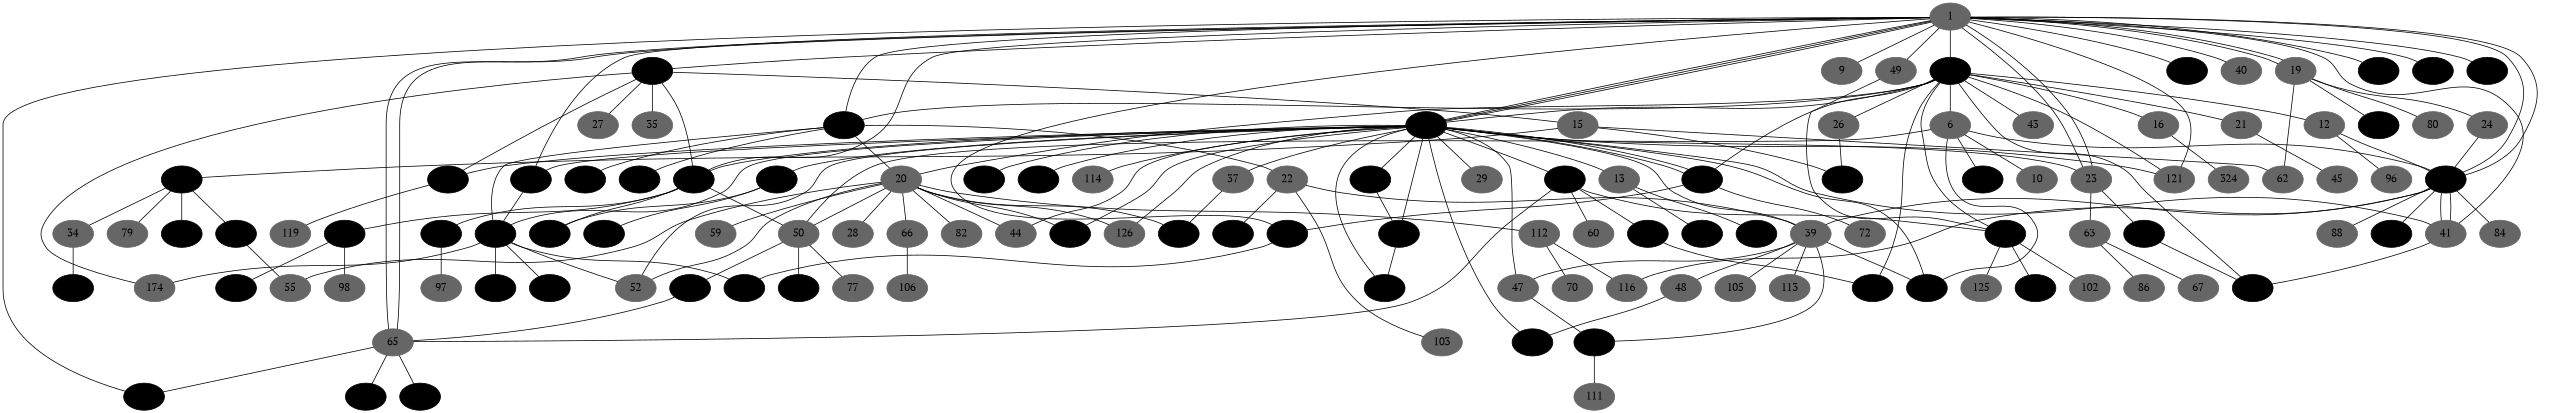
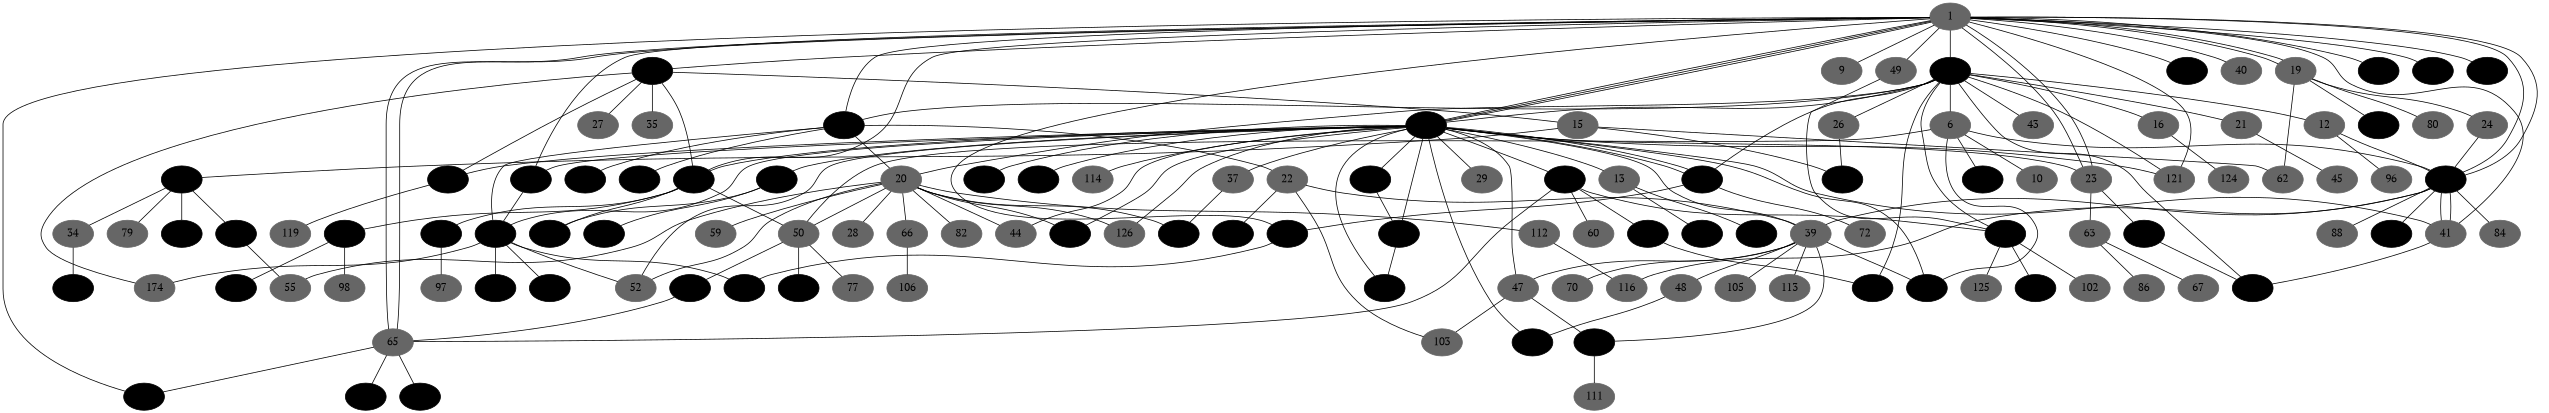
node "324": label "324" -> "124"
edge "112" -- "70": now "39" -- "70"
edge "47" -- "103": added
